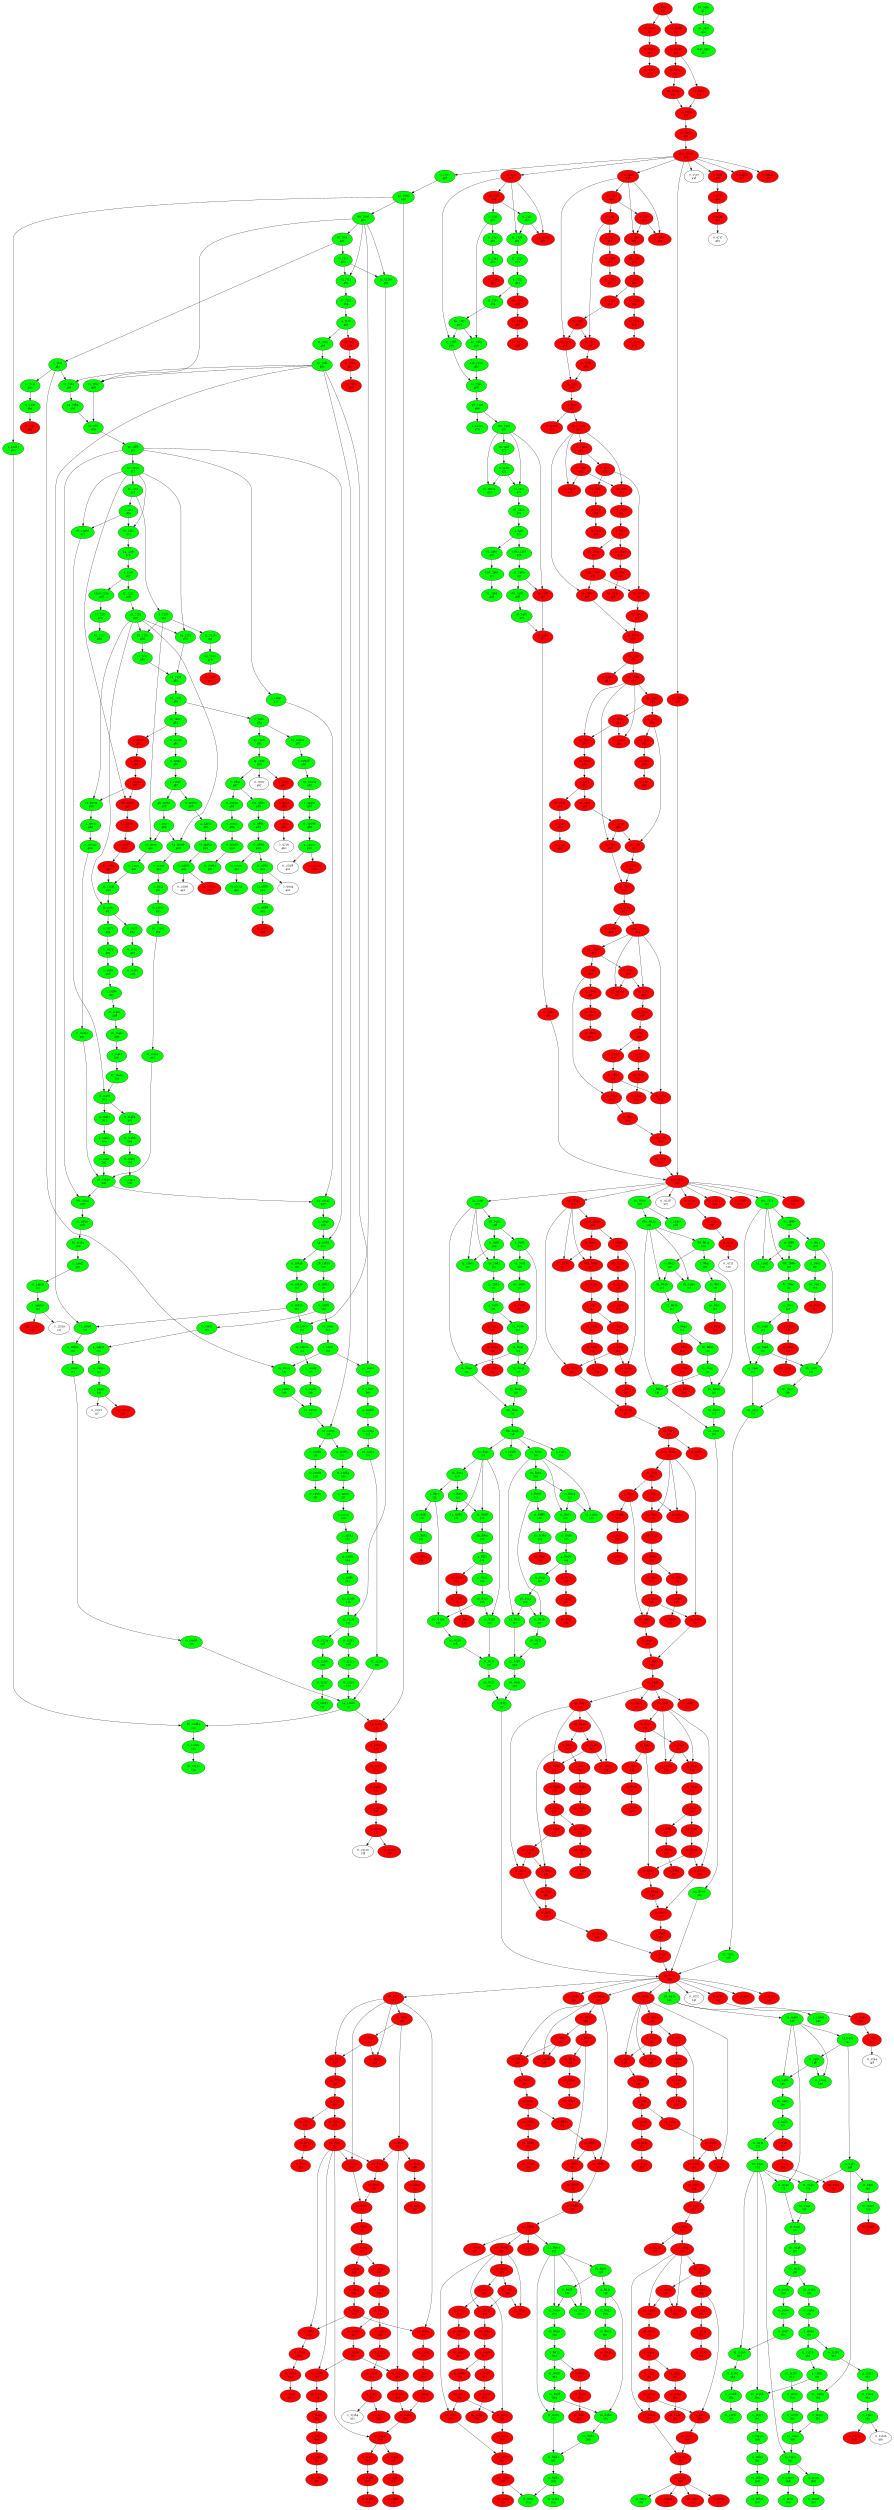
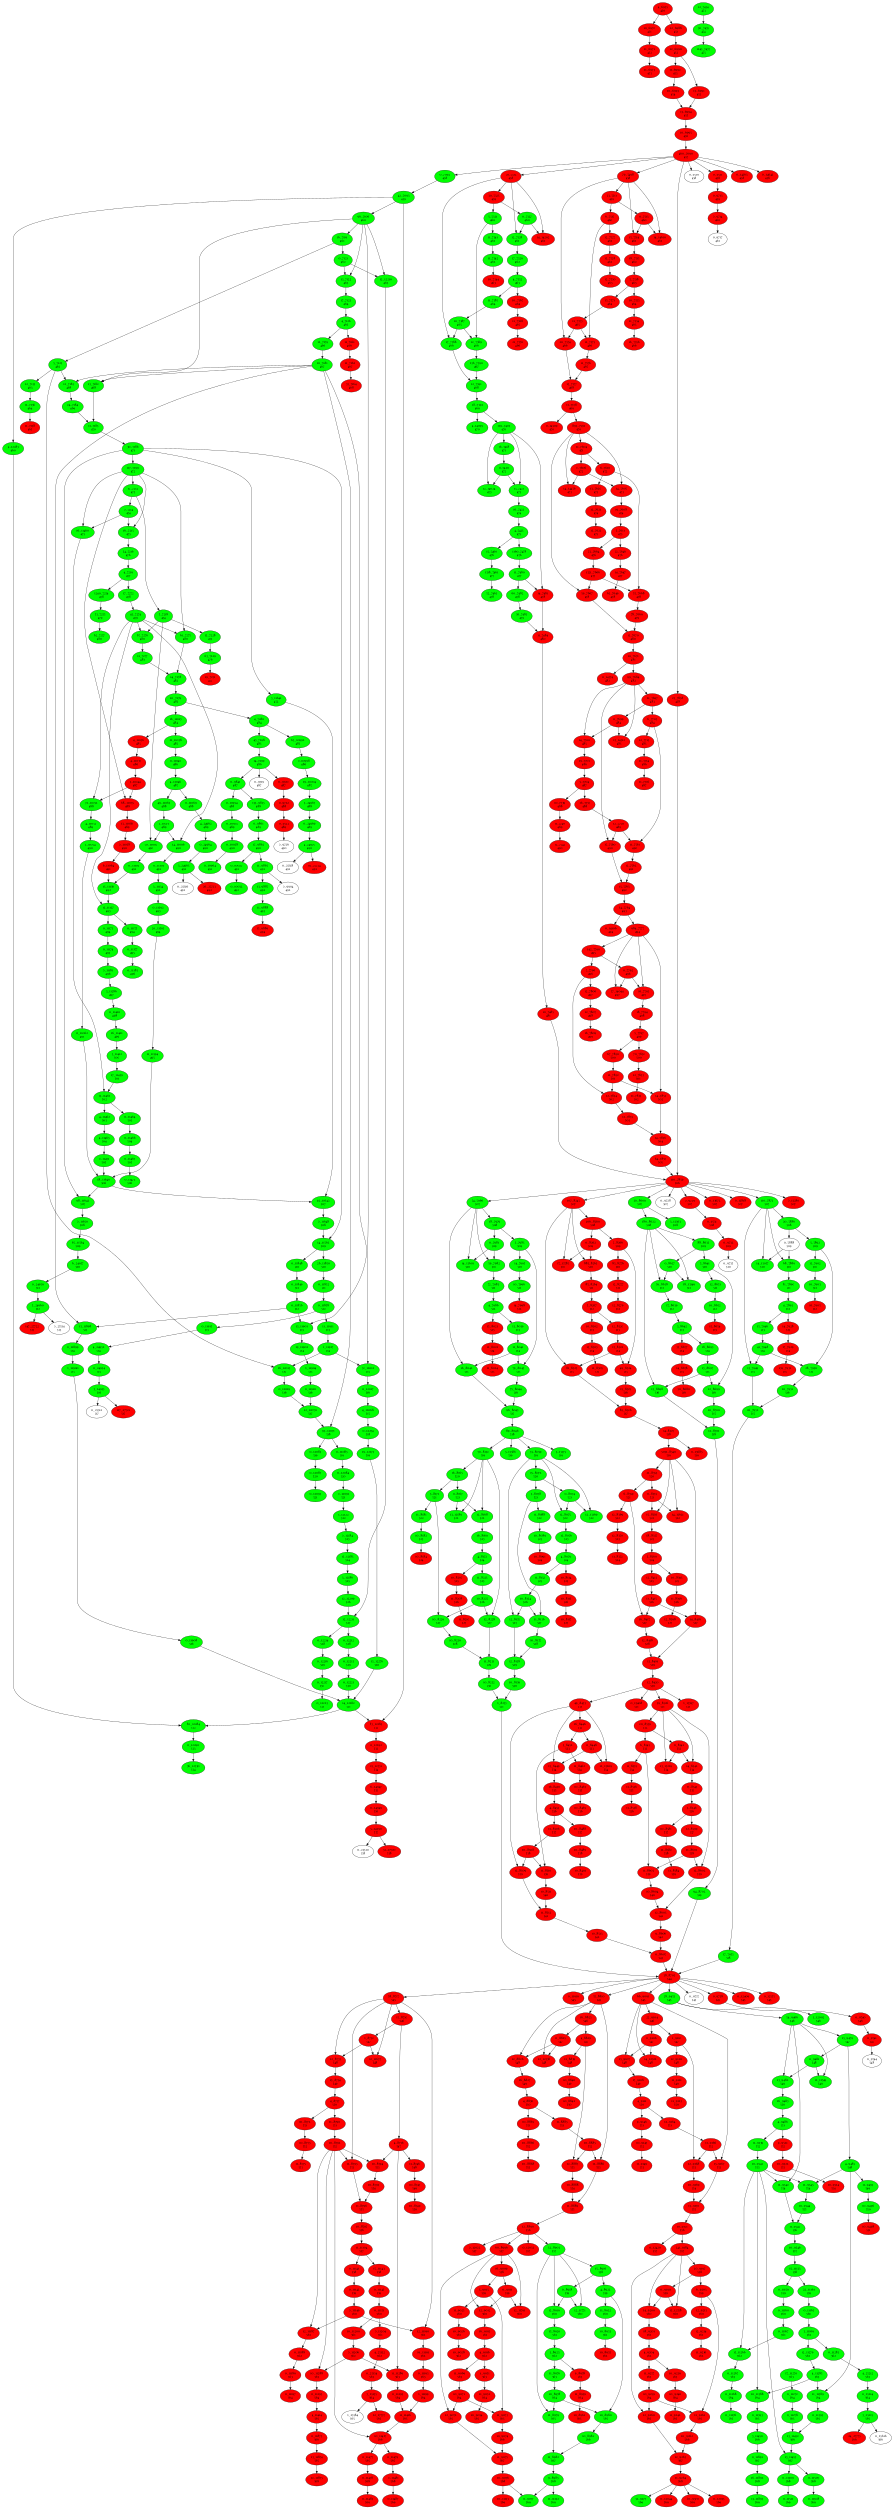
node "0_7888 509": fillcolor green -> white
